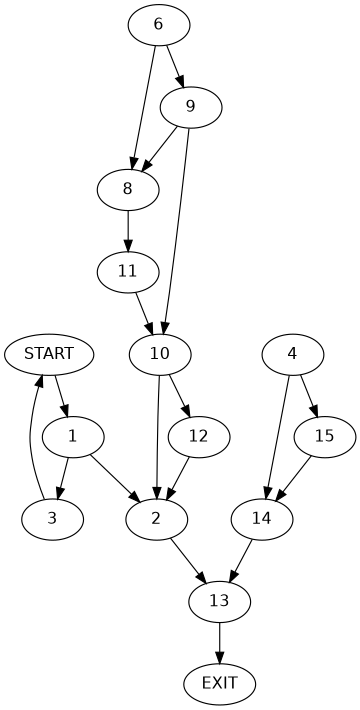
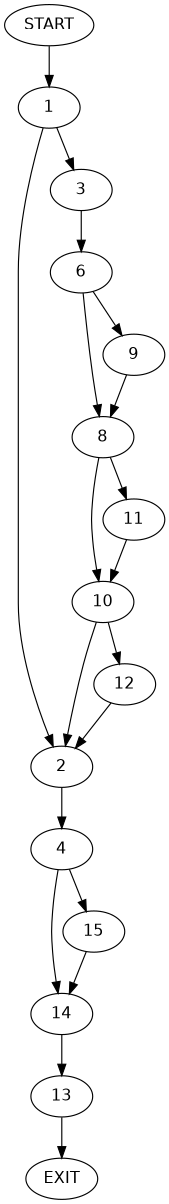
edge "9" -> "10": now "8" -> "10"
edge "3" -> "START": now "3" -> "6"
edge "2" -> "13": now "2" -> "4"
